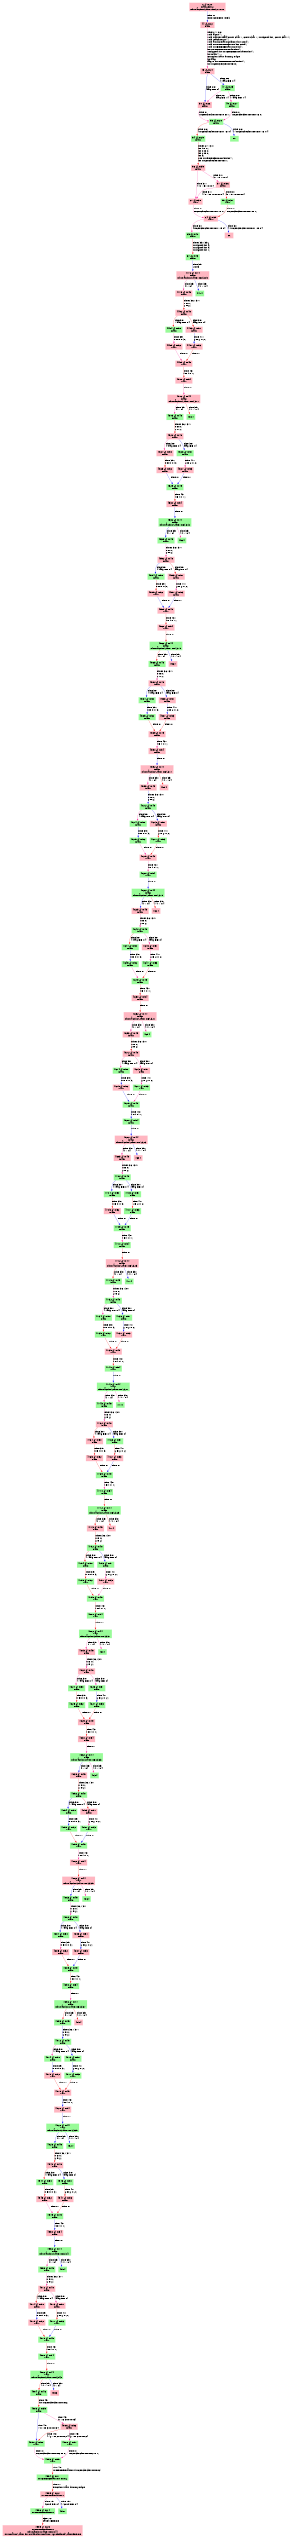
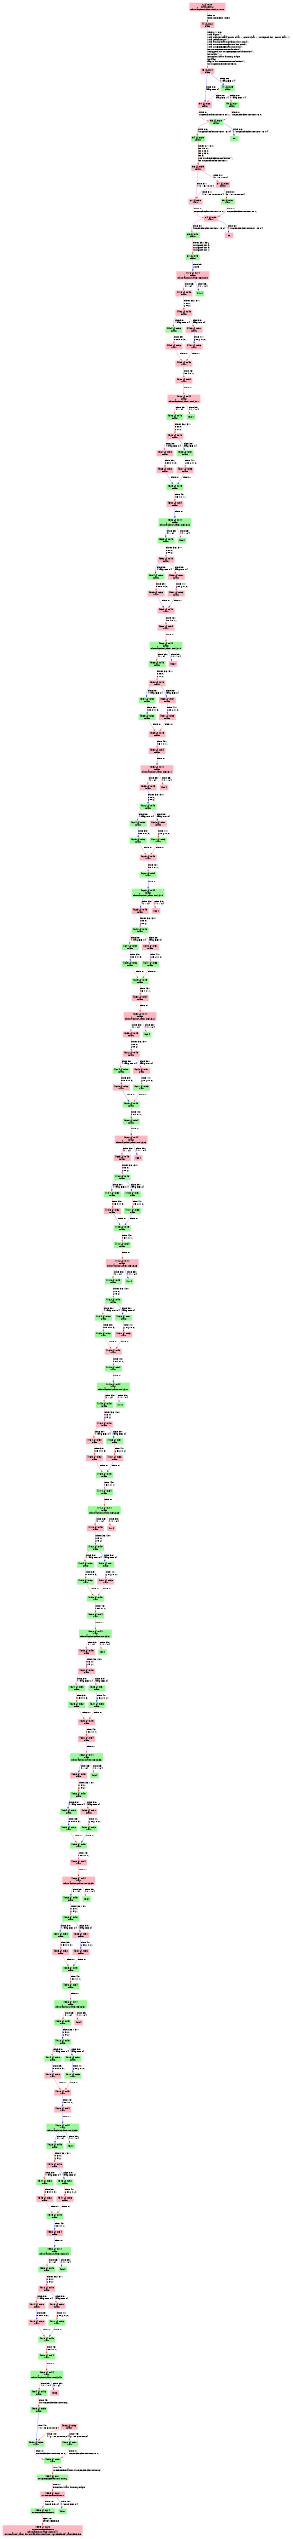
edge "4985 @ N55 main" -> "4986 @ N56 main": removed, label "Line 45: [x <= 3000003]"
